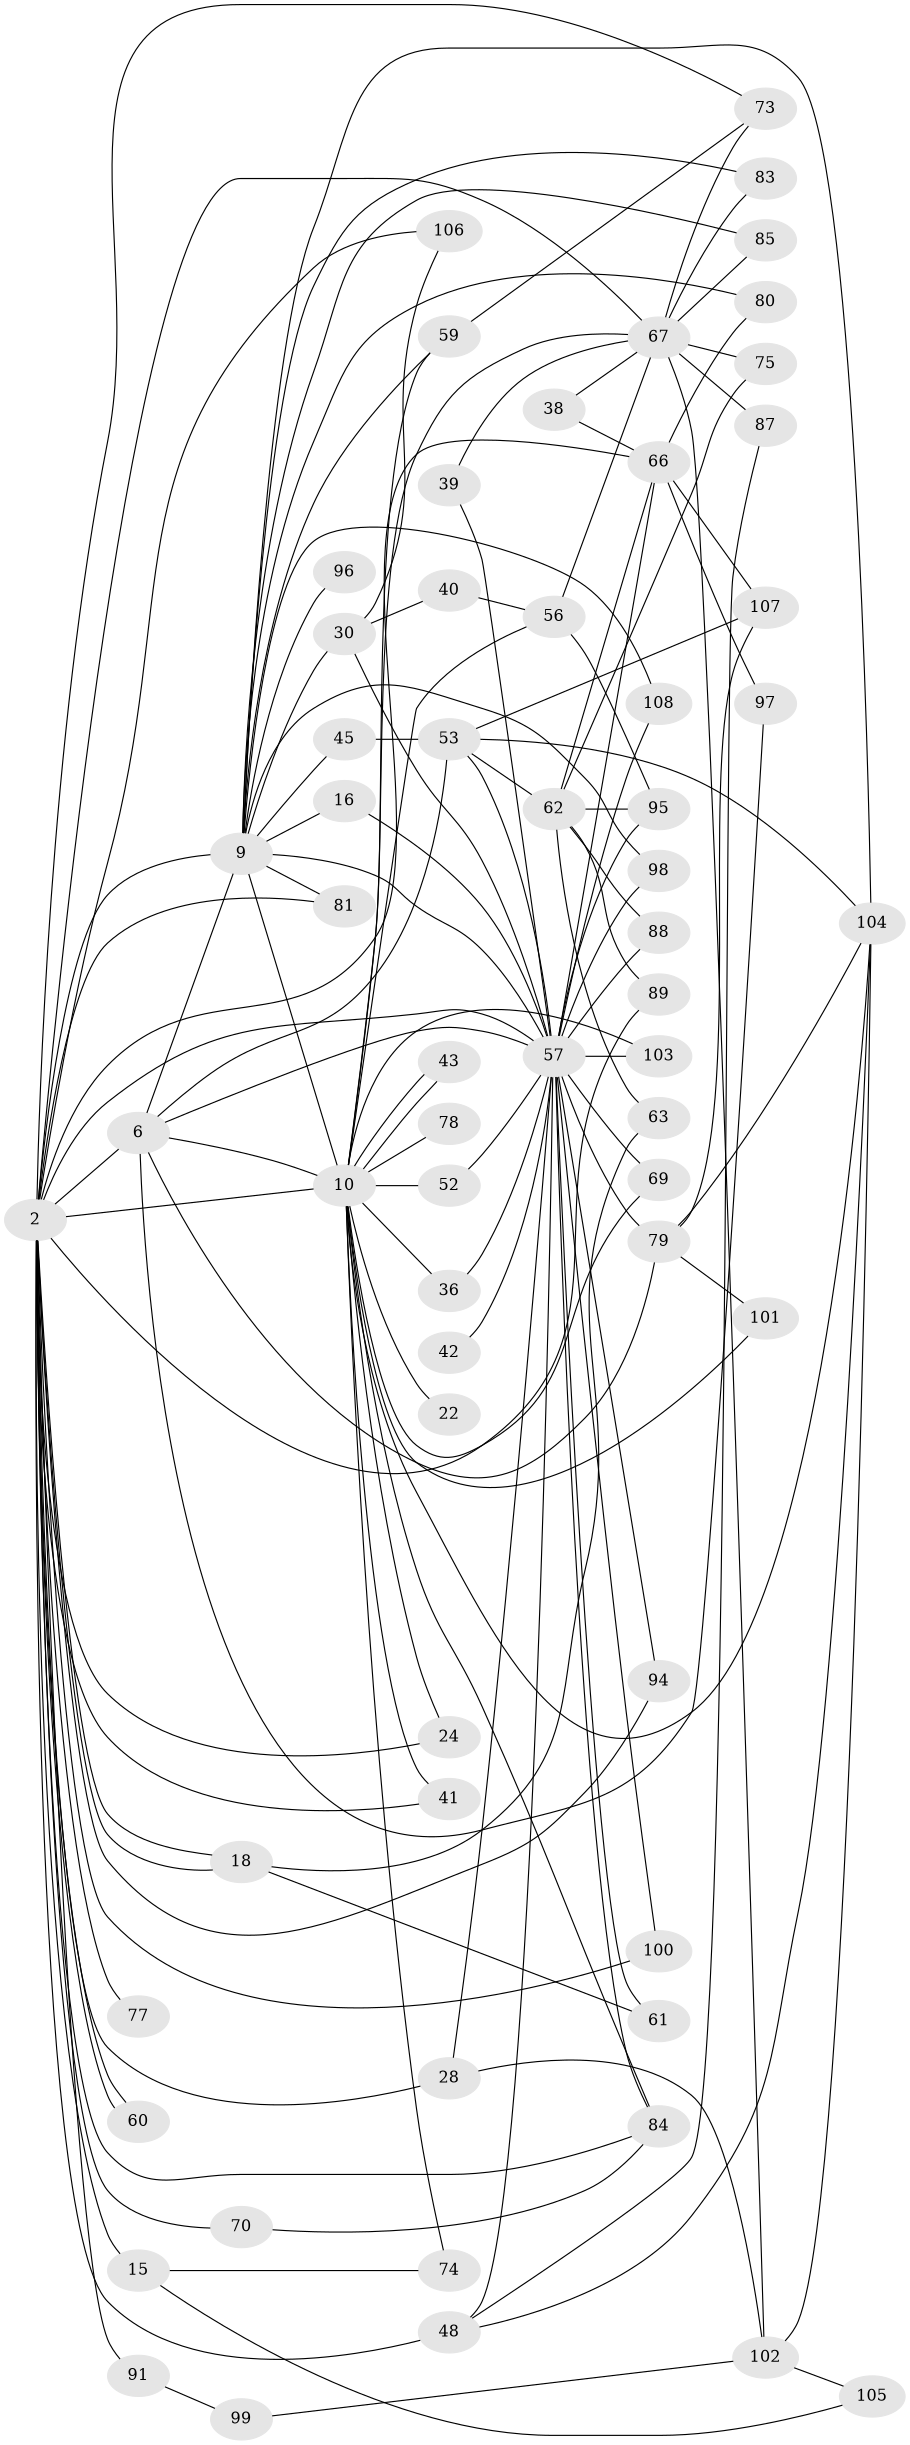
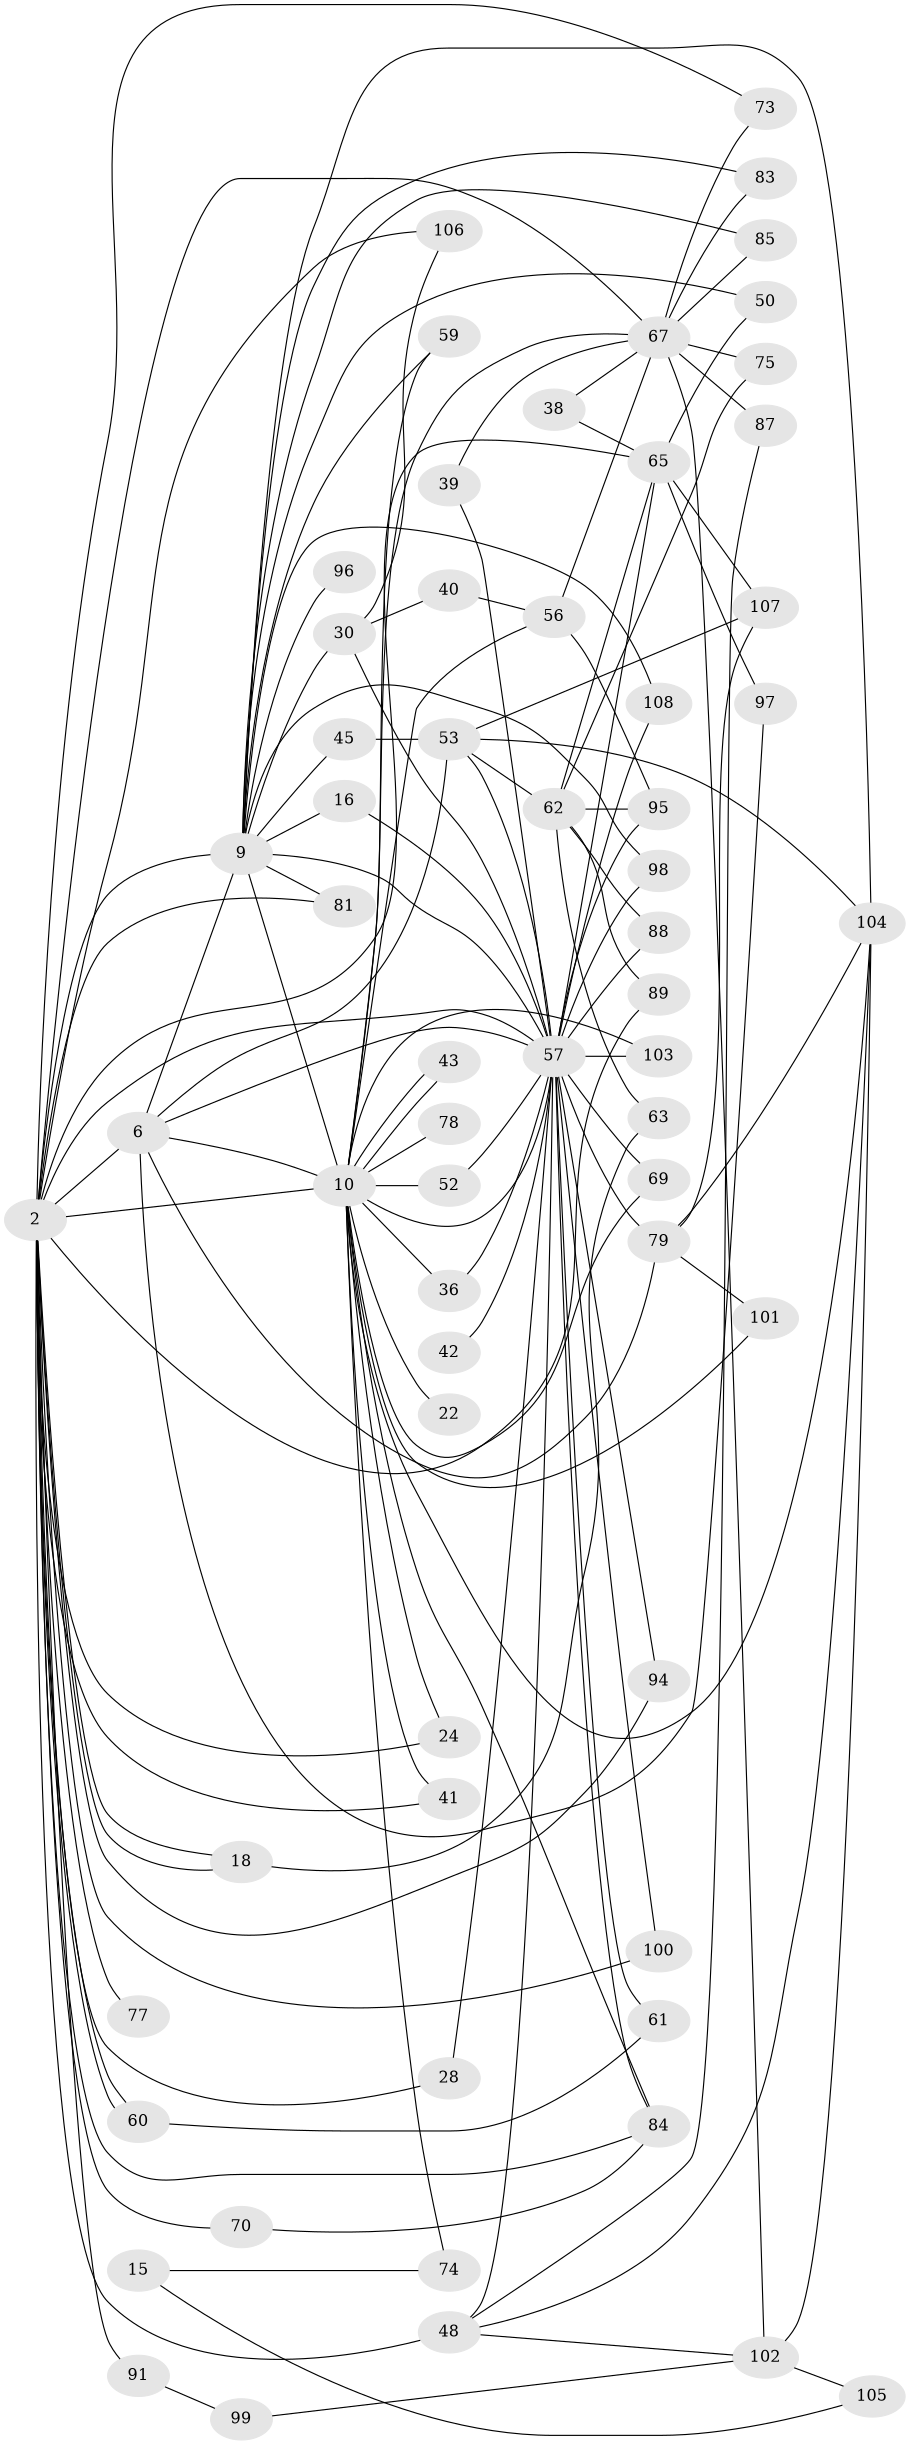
edge "73" -- "59": removed
node "80": label "80" -> "50"
node "66": label "66" -> "65"
edge "57" -- "10": added
edge "2" -- "15": removed
edge "18" -- "61": now "60" -- "61"
edge "28" -- "102": now "48" -- "102"
